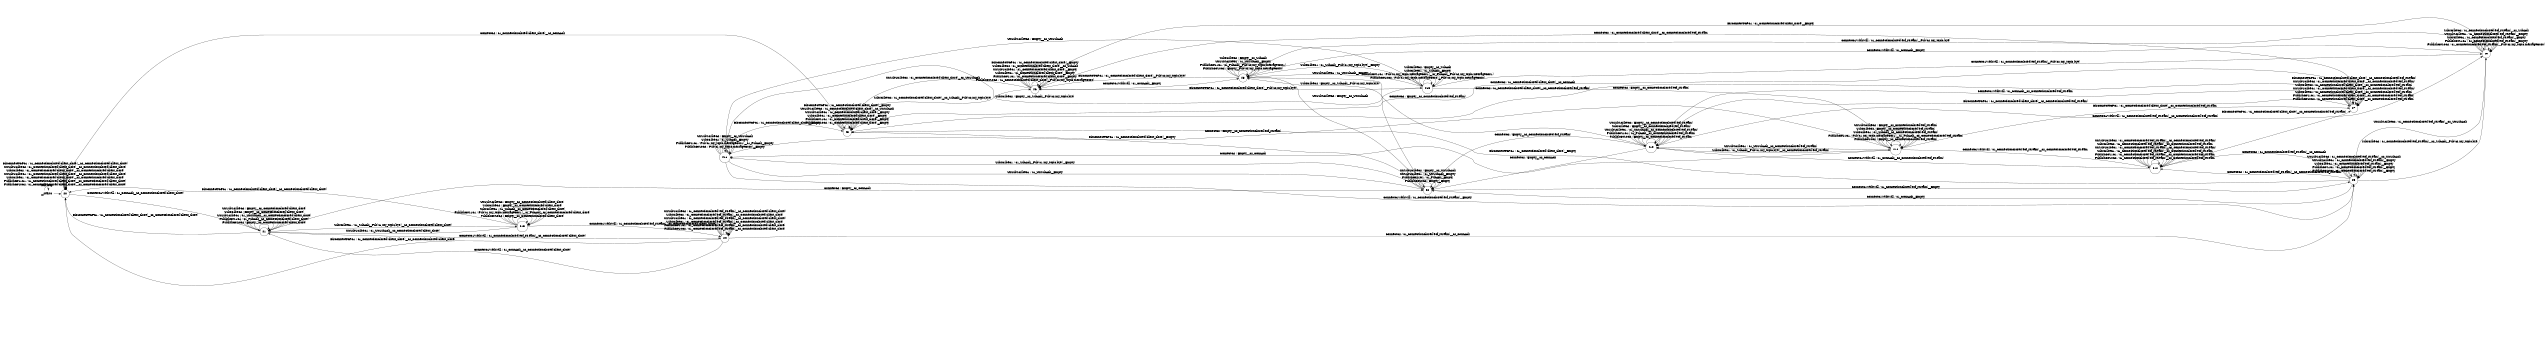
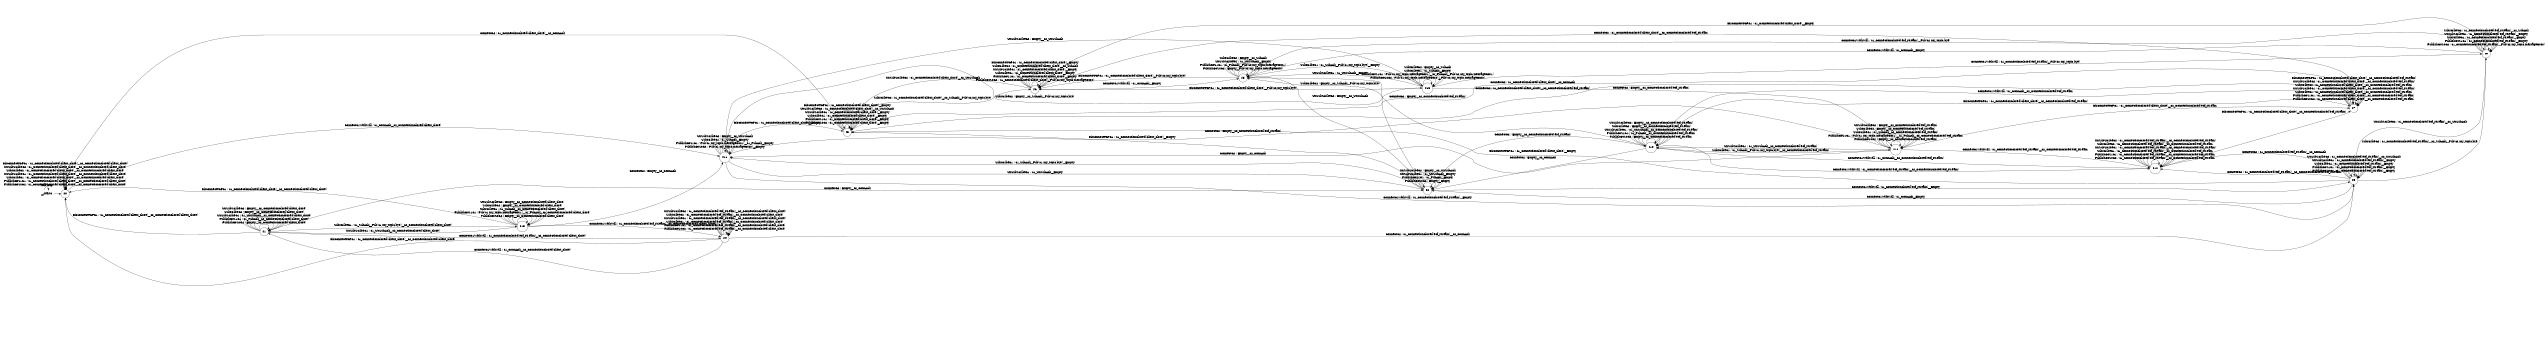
edge "s10" -> "s9": now "s10" -> "s12"
edge "s0" -> "s1": now "s0" -> "s11"
edge "s15" -> "s11": added, label "ConnectC2 / Empty__c2_ConnAck"
